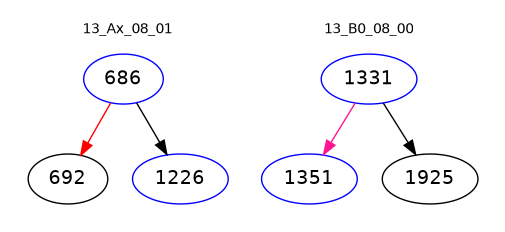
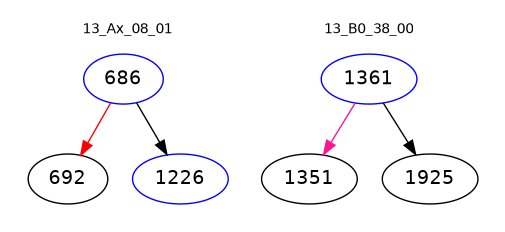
cluster "13_B0_08_00": label "13_B0_08_00" -> "13_B0_38_00"
node "1331": label "1331" -> "1361"
node "1351": color blue -> black
